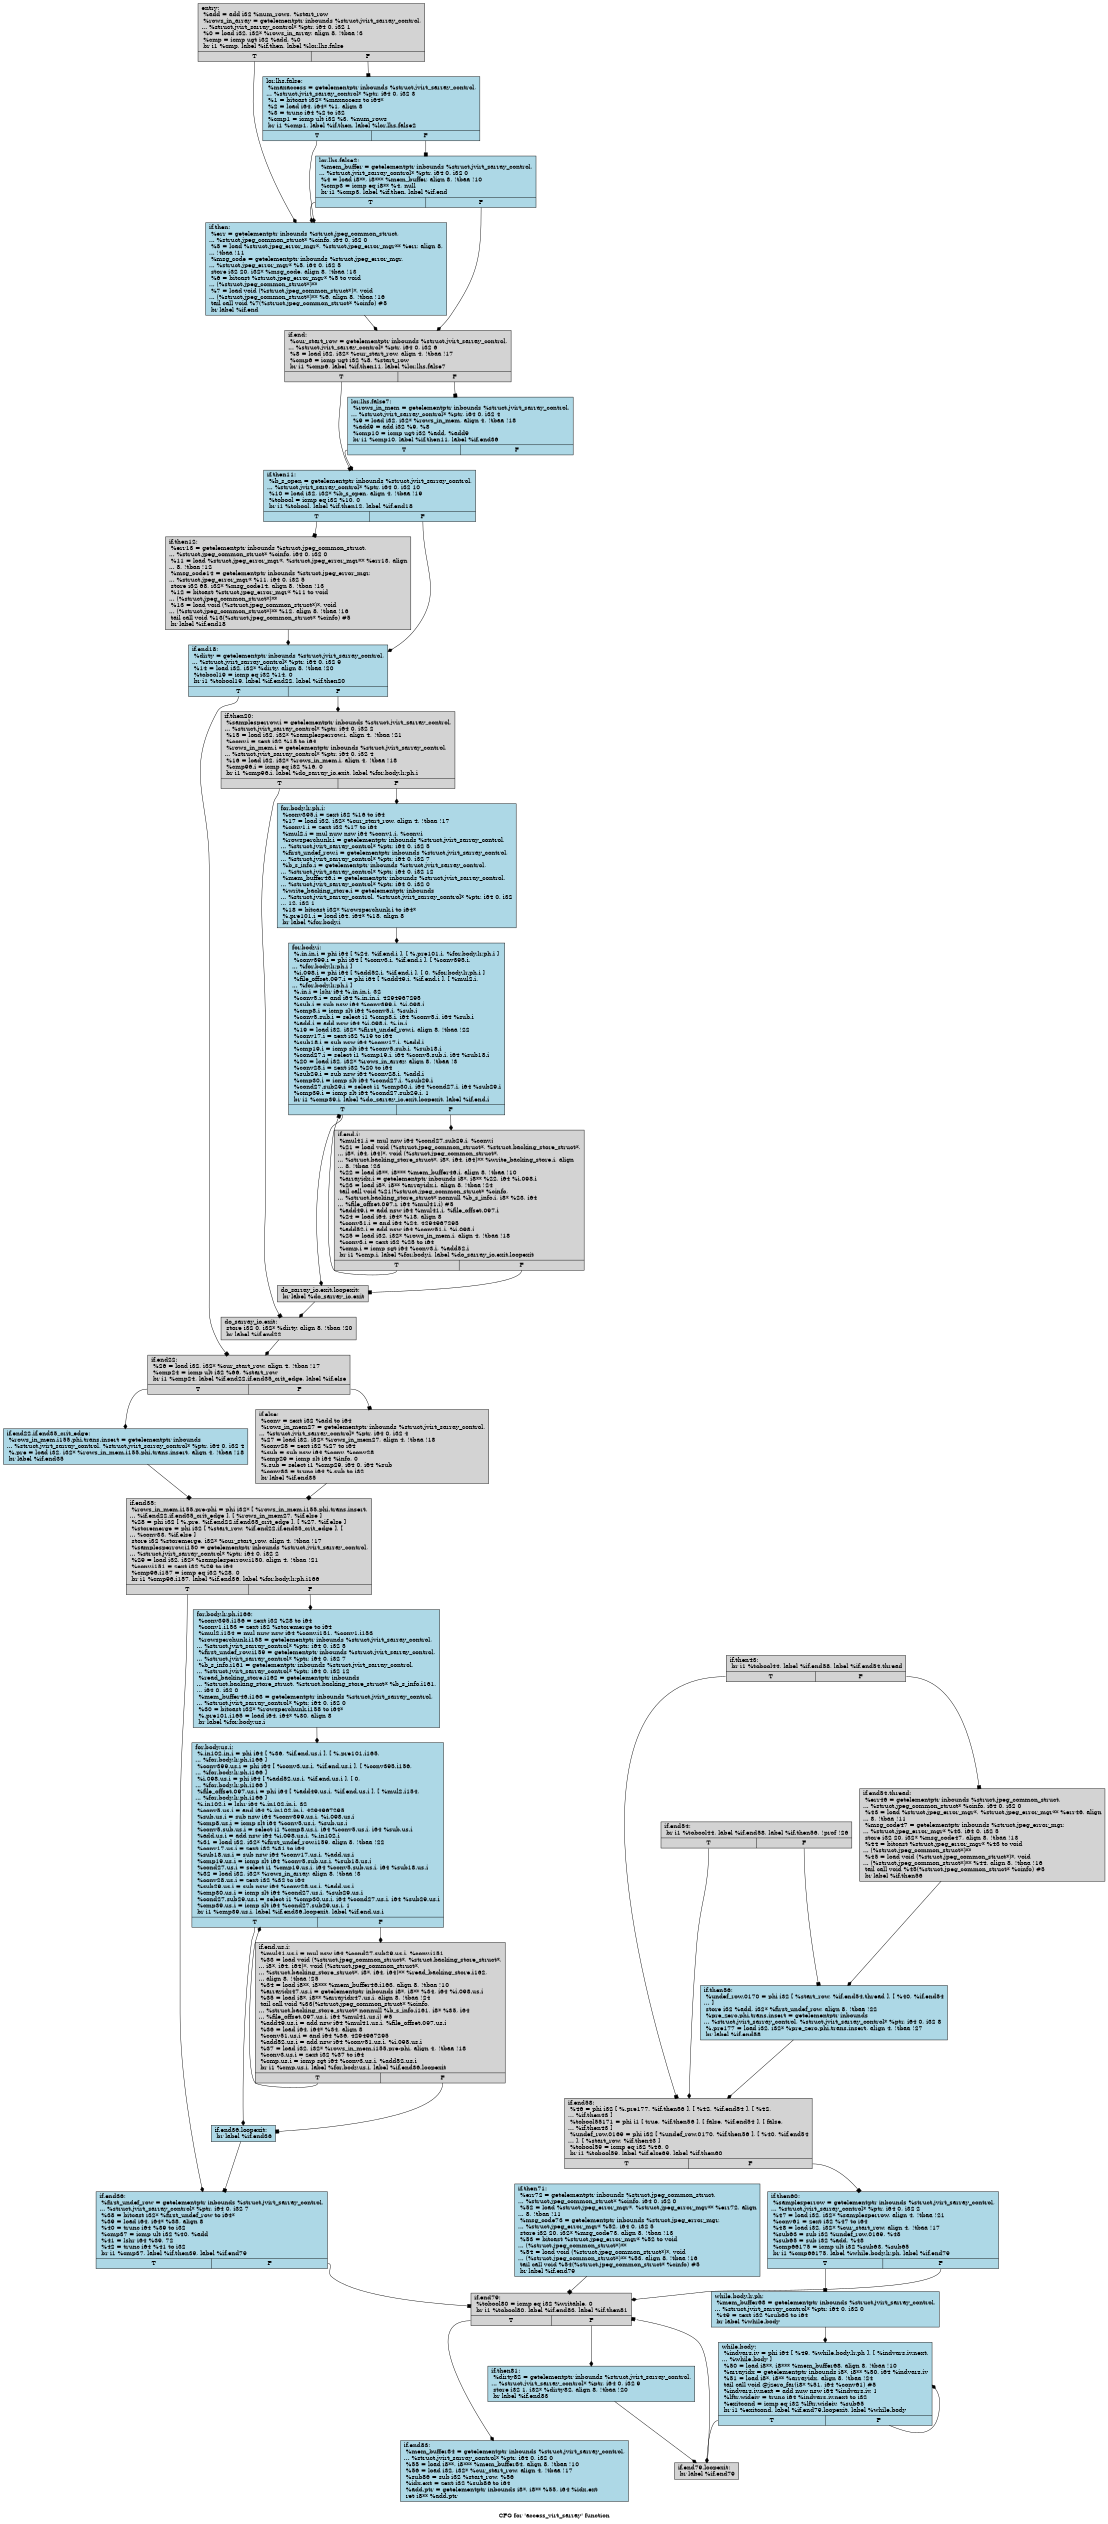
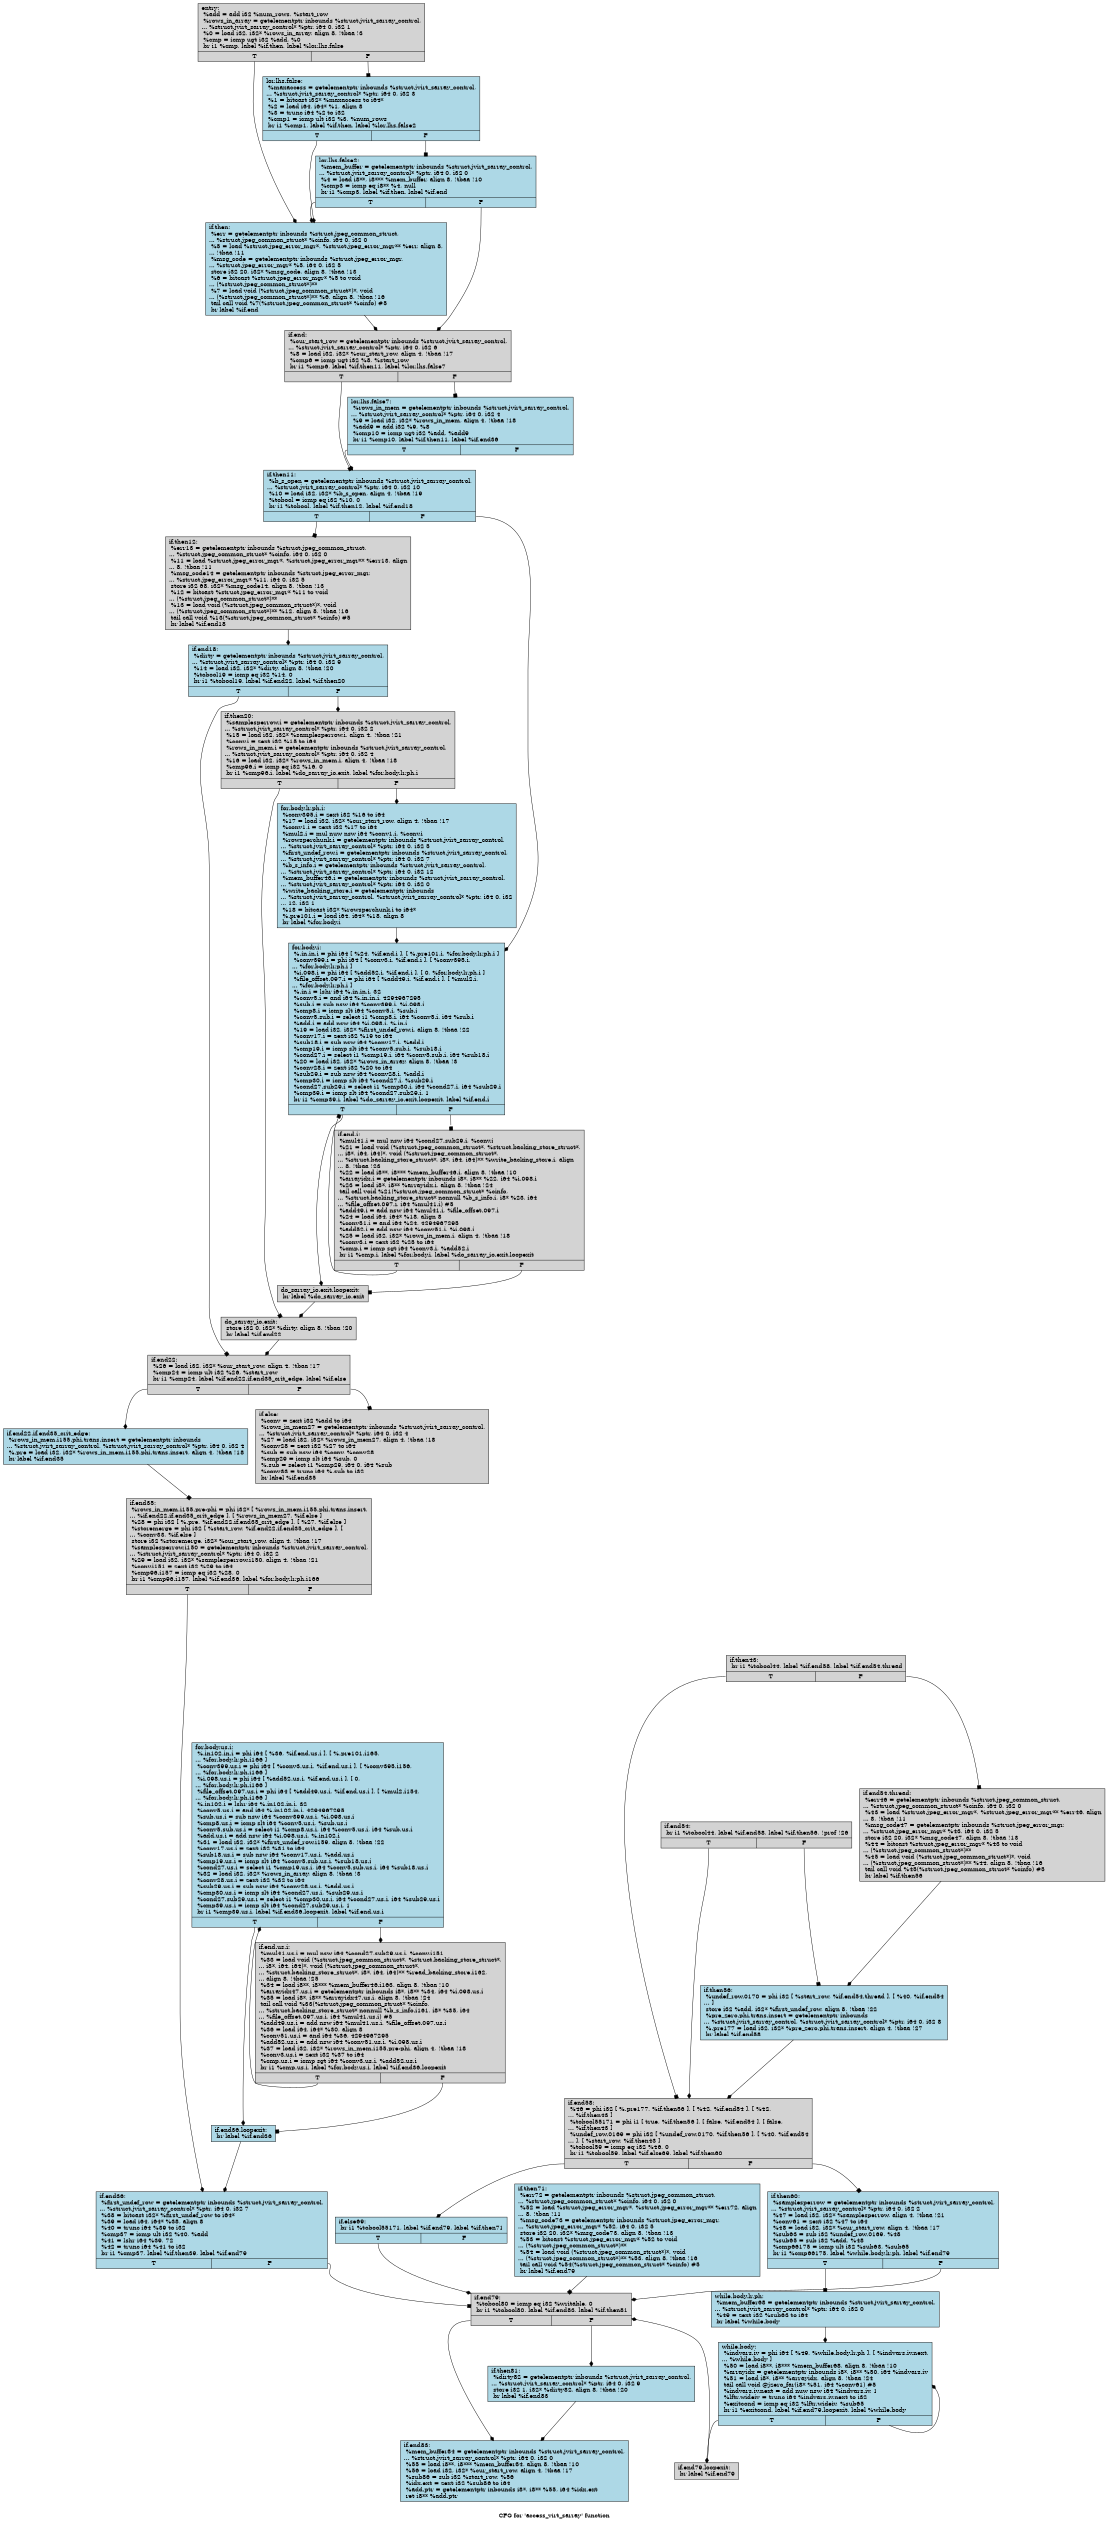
node "if.then12:": text "... 8, !tbaa !12" -> "... 8, !tbaa !11"
edge "if.then11:" -> "if.end18:": now "if.then11:" -> "for.body.i:"
edge "for.body.i:" -> "if.end.i:": arrowhead diamond -> box
node "if.end22:": text "%cmp24 = icmp ult i32 %66, %start_row" -> "%cmp24 = icmp ult i32 %26, %start_row"
node "if.else:": text "%cmp29 = icmp slt i64 %info, 0" -> "%cmp29 = icmp slt i64 %sub, 0"
edge "if.else:" -> "if.end35:": removed
node "for.body.lr.ph.i166:": removed
node "if.end.us.i:": text "%36 = load i64, i64* %34, align 8" -> "%36 = load i64, i64* %30, align 8"
edge "if.end36.loopexit:" -> "if.end36:": arrowhead box -> diamond
node "if.else69:": added
edge "if.end79.loopexit:" -> "if.end79:": arrowhead box -> diamond
edge "if.then81:" -> "if.end79.loopexit:": now "if.then81:" -> "if.end83:"
